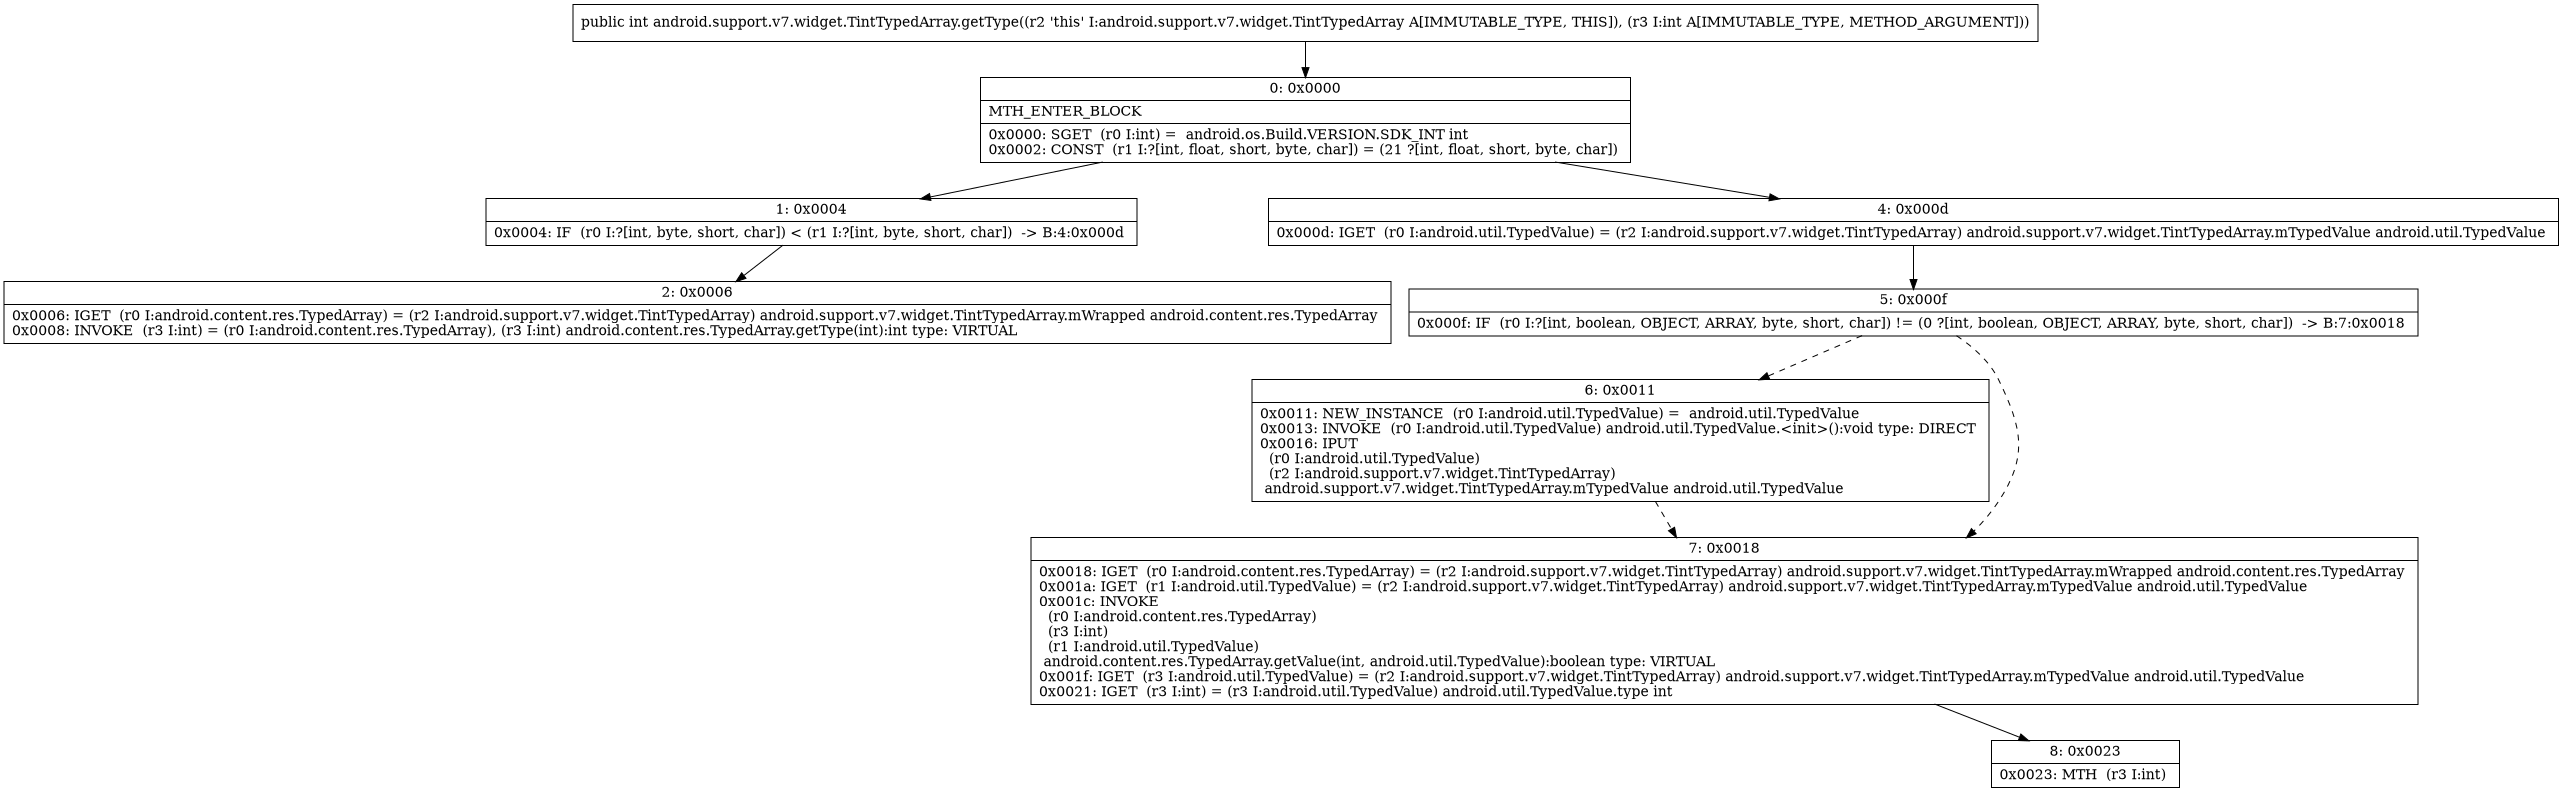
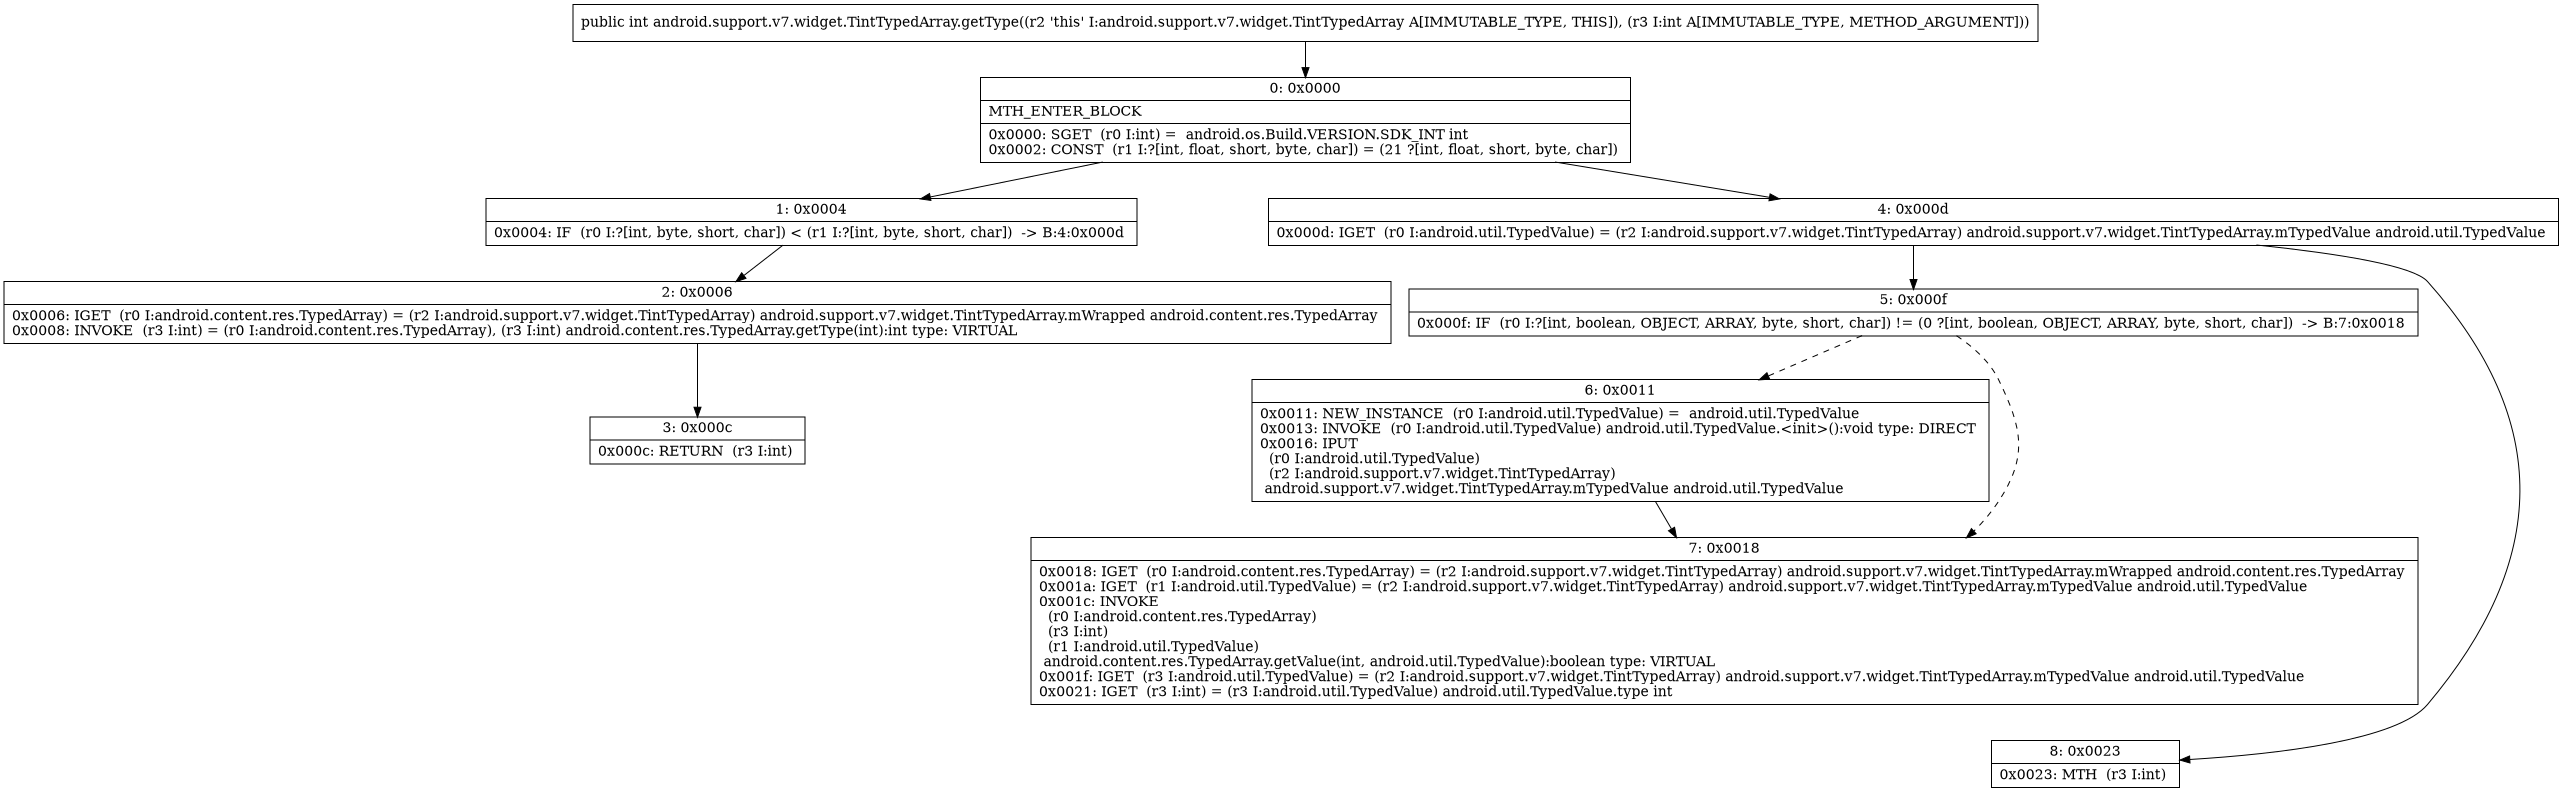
node "3: 0x000c": added
edge "6: 0x0011" -> "7: 0x0018": style dashed -> solid
edge "7: 0x0018" -> "8: 0x0023": now "4: 0x000d" -> "8: 0x0023"
